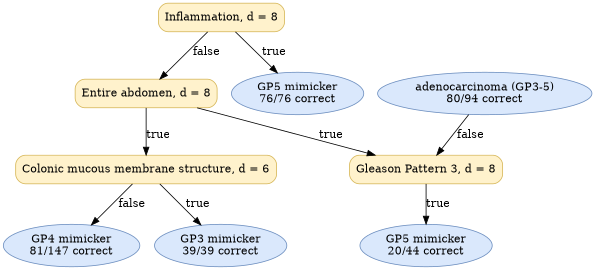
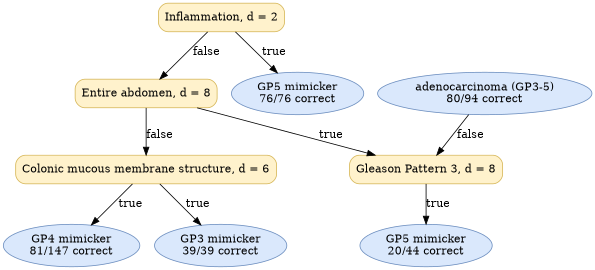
node "Inflammation, d = 8": label "Inflammation, d = 8" -> "Inflammation, d = 2"
edge "Entire abdomen, d = 8" -> "Colonic mucous membrane structure, d = 6": label "true" -> "false"
edge "Colonic mucous membrane structure, d = 6" -> "GP4 mimicker": label "false" -> "true"
